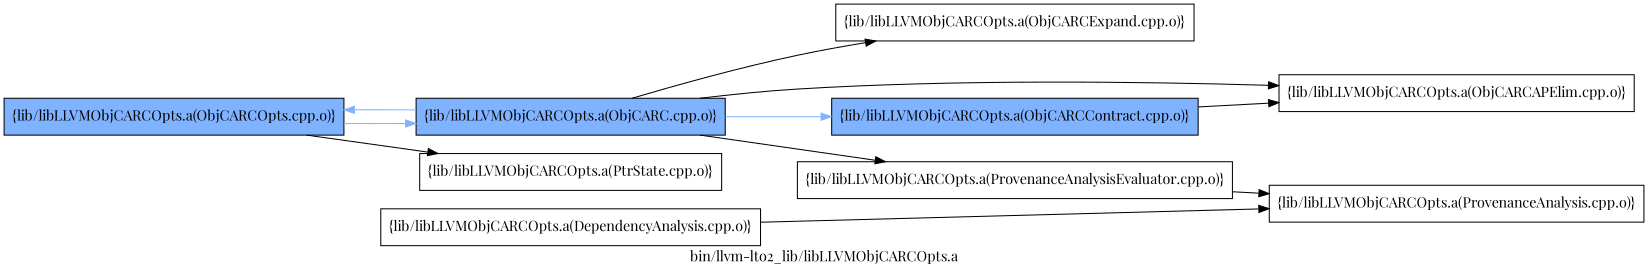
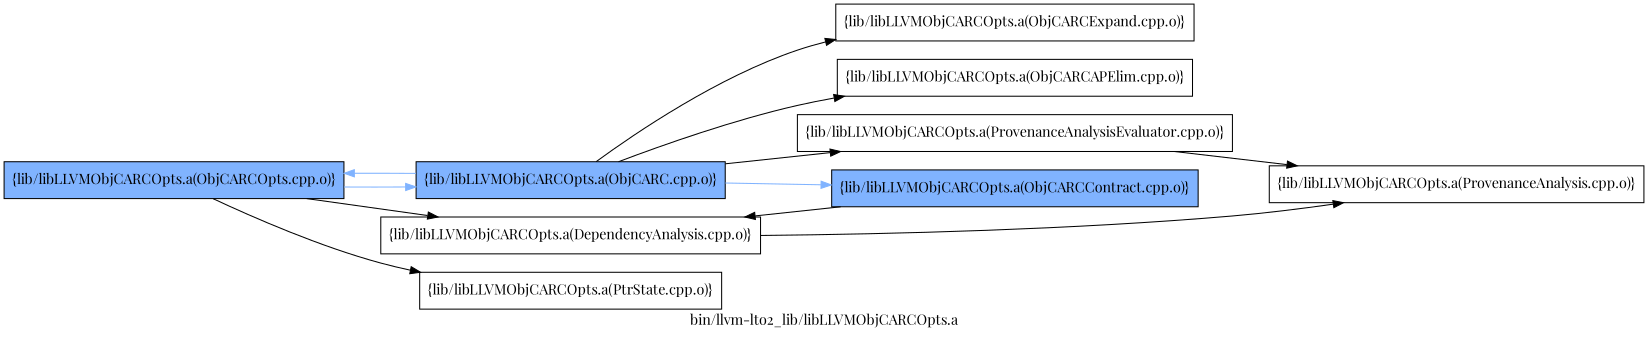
edge "{lib/libLLVMObjCARCOpts.a(ObjCARCContract.cpp.o)}" -> "{lib/libLLVMObjCARCOpts.a(ObjCARCAPElim.cpp.o)}": now "{lib/libLLVMObjCARCOpts.a(ObjCARCContract.cpp.o)}" -> "{lib/libLLVMObjCARCOpts.a(DependencyAnalysis.cpp.o)}"
edge "{lib/libLLVMObjCARCOpts.a(ObjCARCOpts.cpp.o)}" -> "{lib/libLLVMObjCARCOpts.a(DependencyAnalysis.cpp.o)}": added
